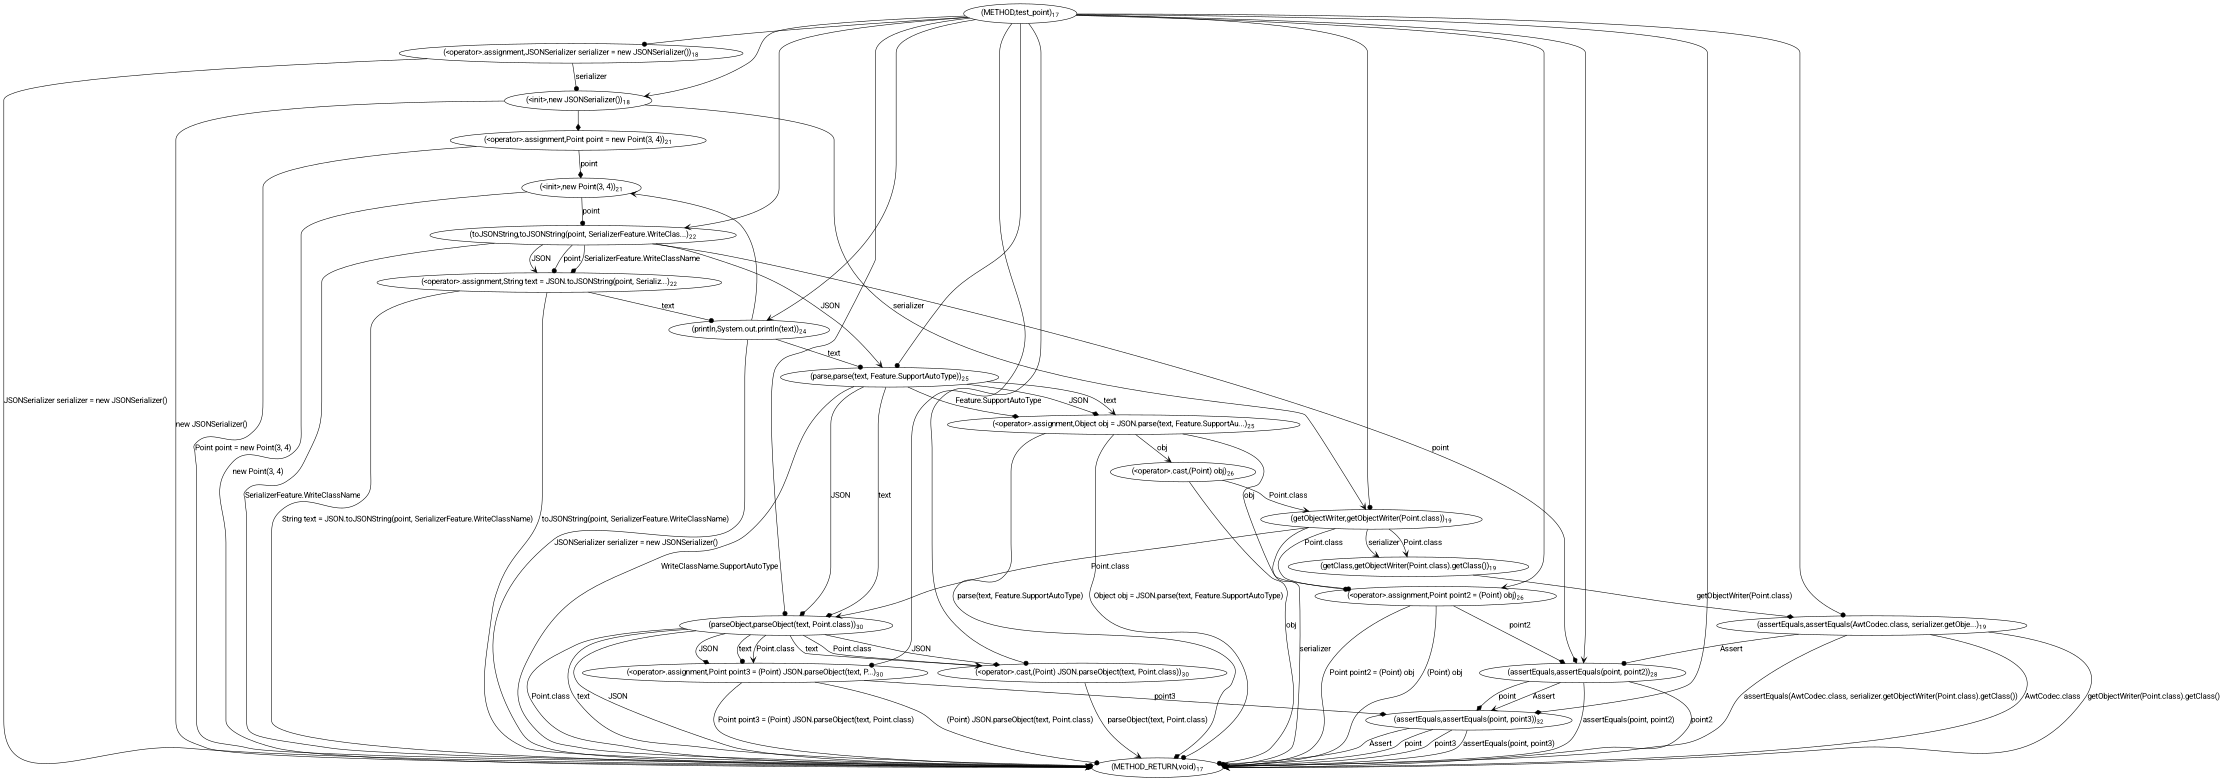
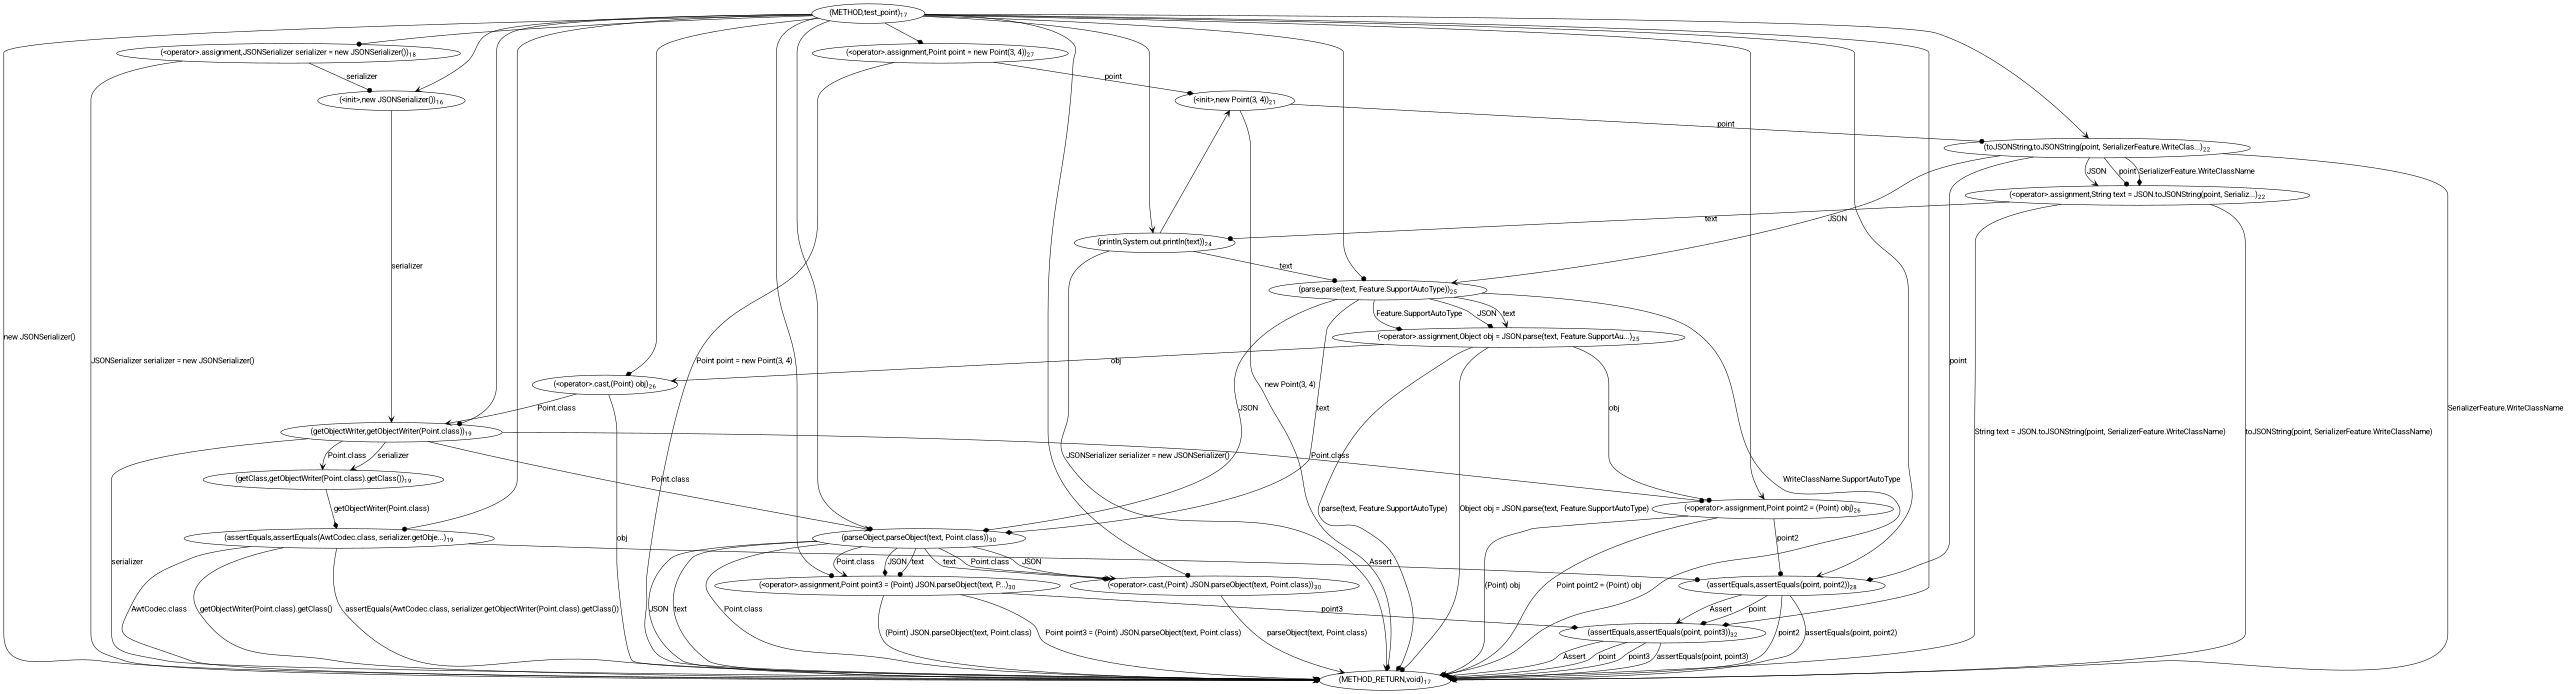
node "(<init>,new JSONSerializer())": text "18" -> "16"
edge "(<init>,new JSONSerializer())" -> "(<operator>.assignment,Point point = new Point(3, 4))": now "(METHOD,test_point)" -> "(<operator>.assignment,Point point = new Point(3, 4))"
edge "(METHOD,test_point)" -> "(<operator>.cast,(Point) obj)": added
node "(<operator>.assignment,Point point = new Point(3, 4))": text "21" -> "27"
edge "(<operator>.assignment,Point point2 = (Point) obj)" -> "(assertEquals,assertEquals(point, point2))": arrowhead diamond -> dot
edge "(<init>,new JSONSerializer())" -> "(METHOD_RETURN,void)": now "(METHOD,test_point)" -> "(METHOD_RETURN,void)"
